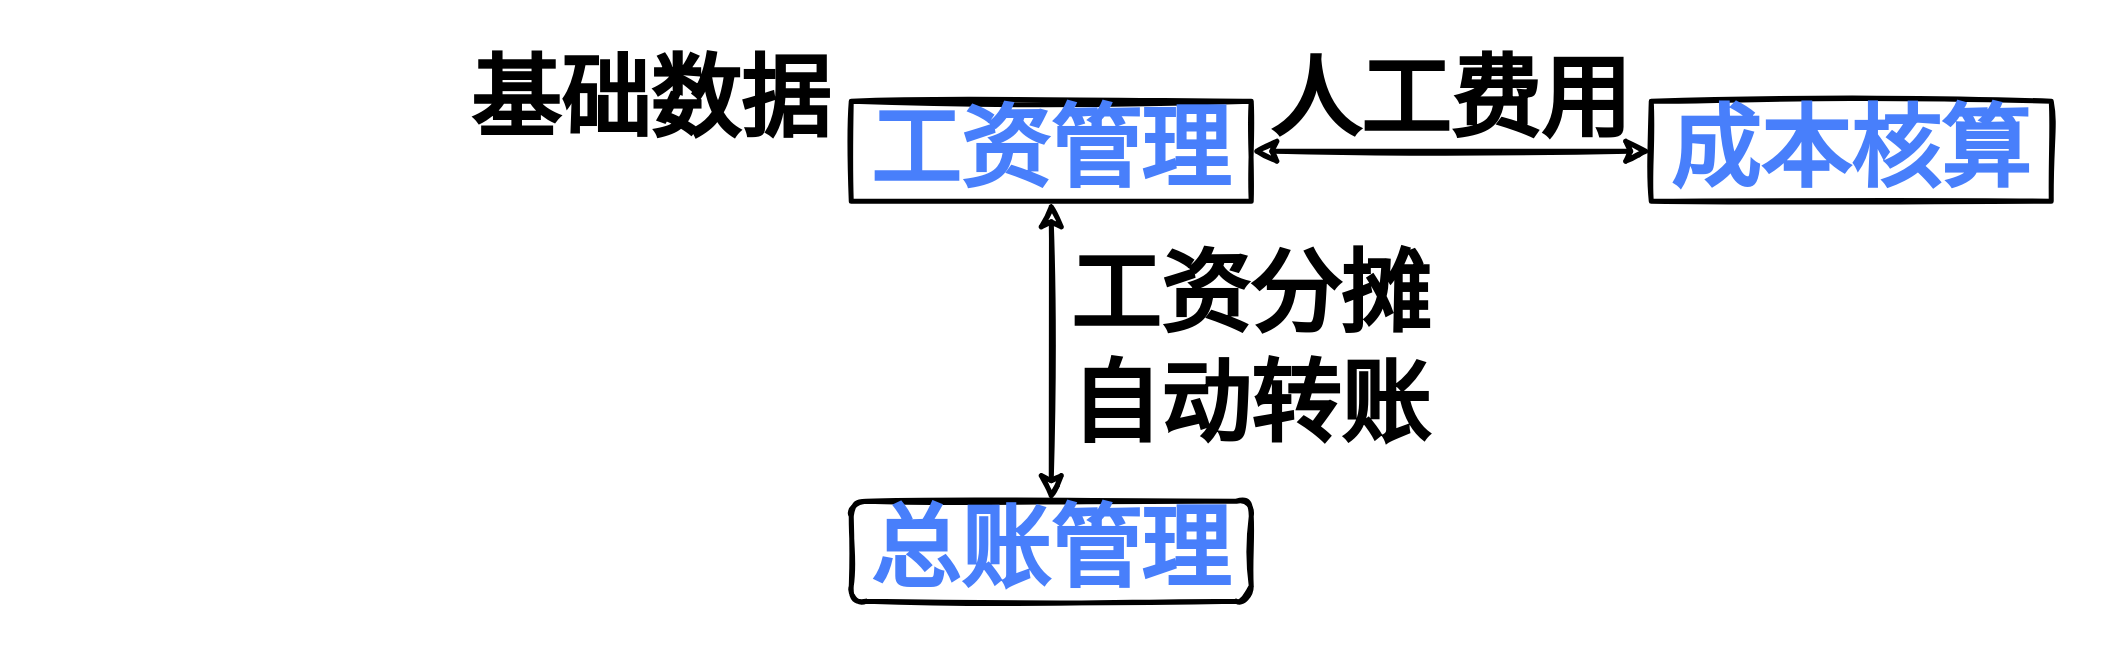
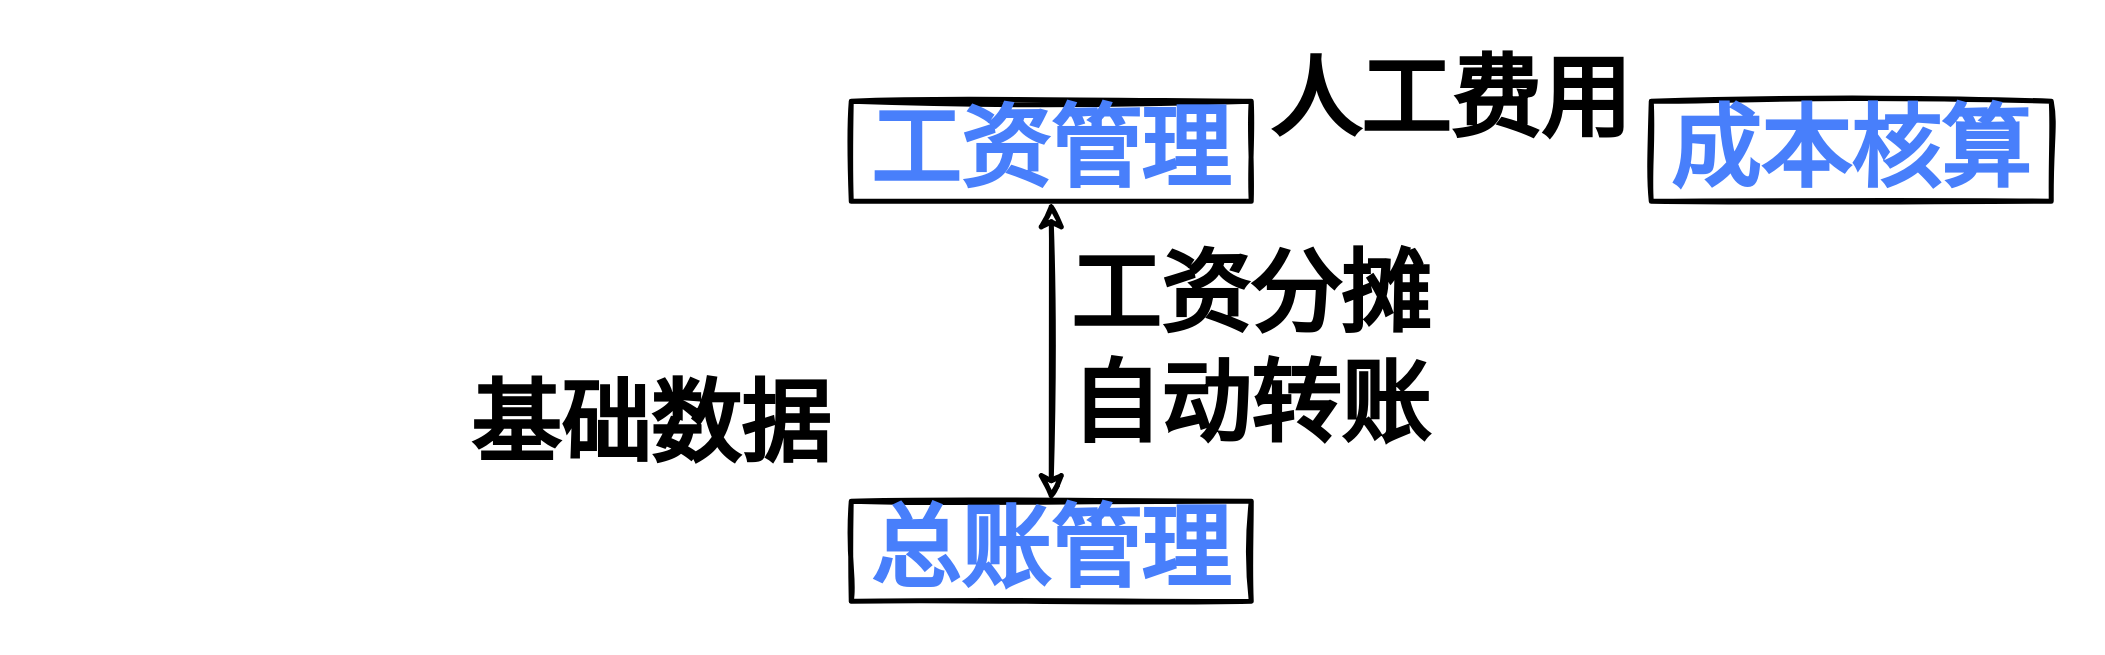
node "基础数据": moved (651, 101) -> (651, 426)
edge "工资管理" -- "成本核算": removed
node "总账管理": shape rounded rectangle -> rectangle
